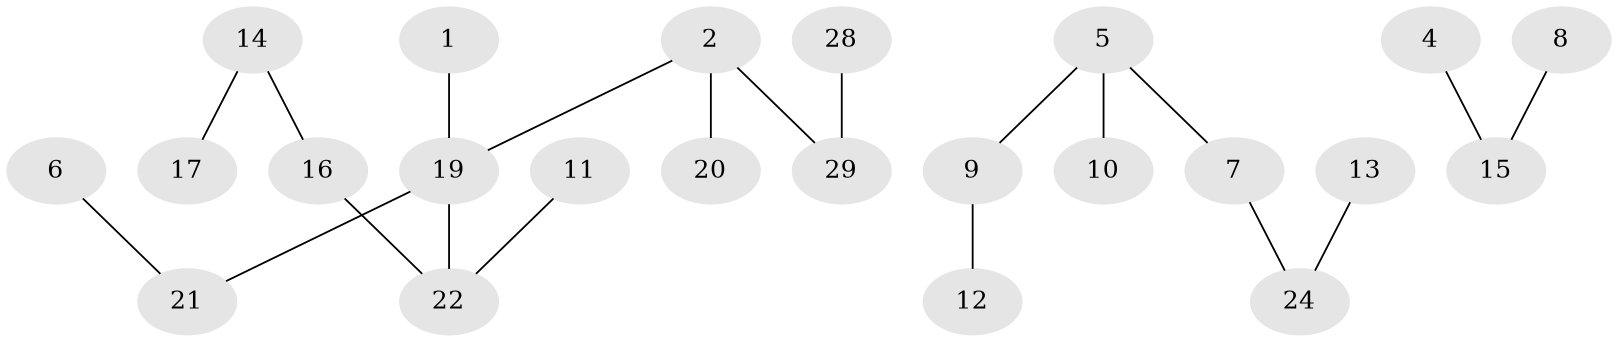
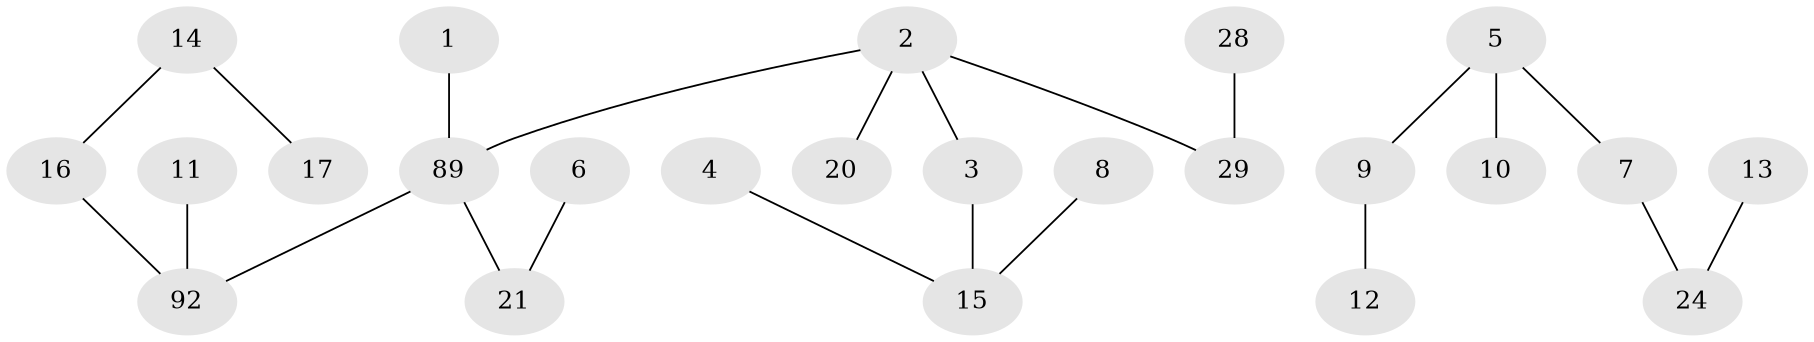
node "19": label "19" -> "89"
node "3": added
node "22": label "22" -> "92"
